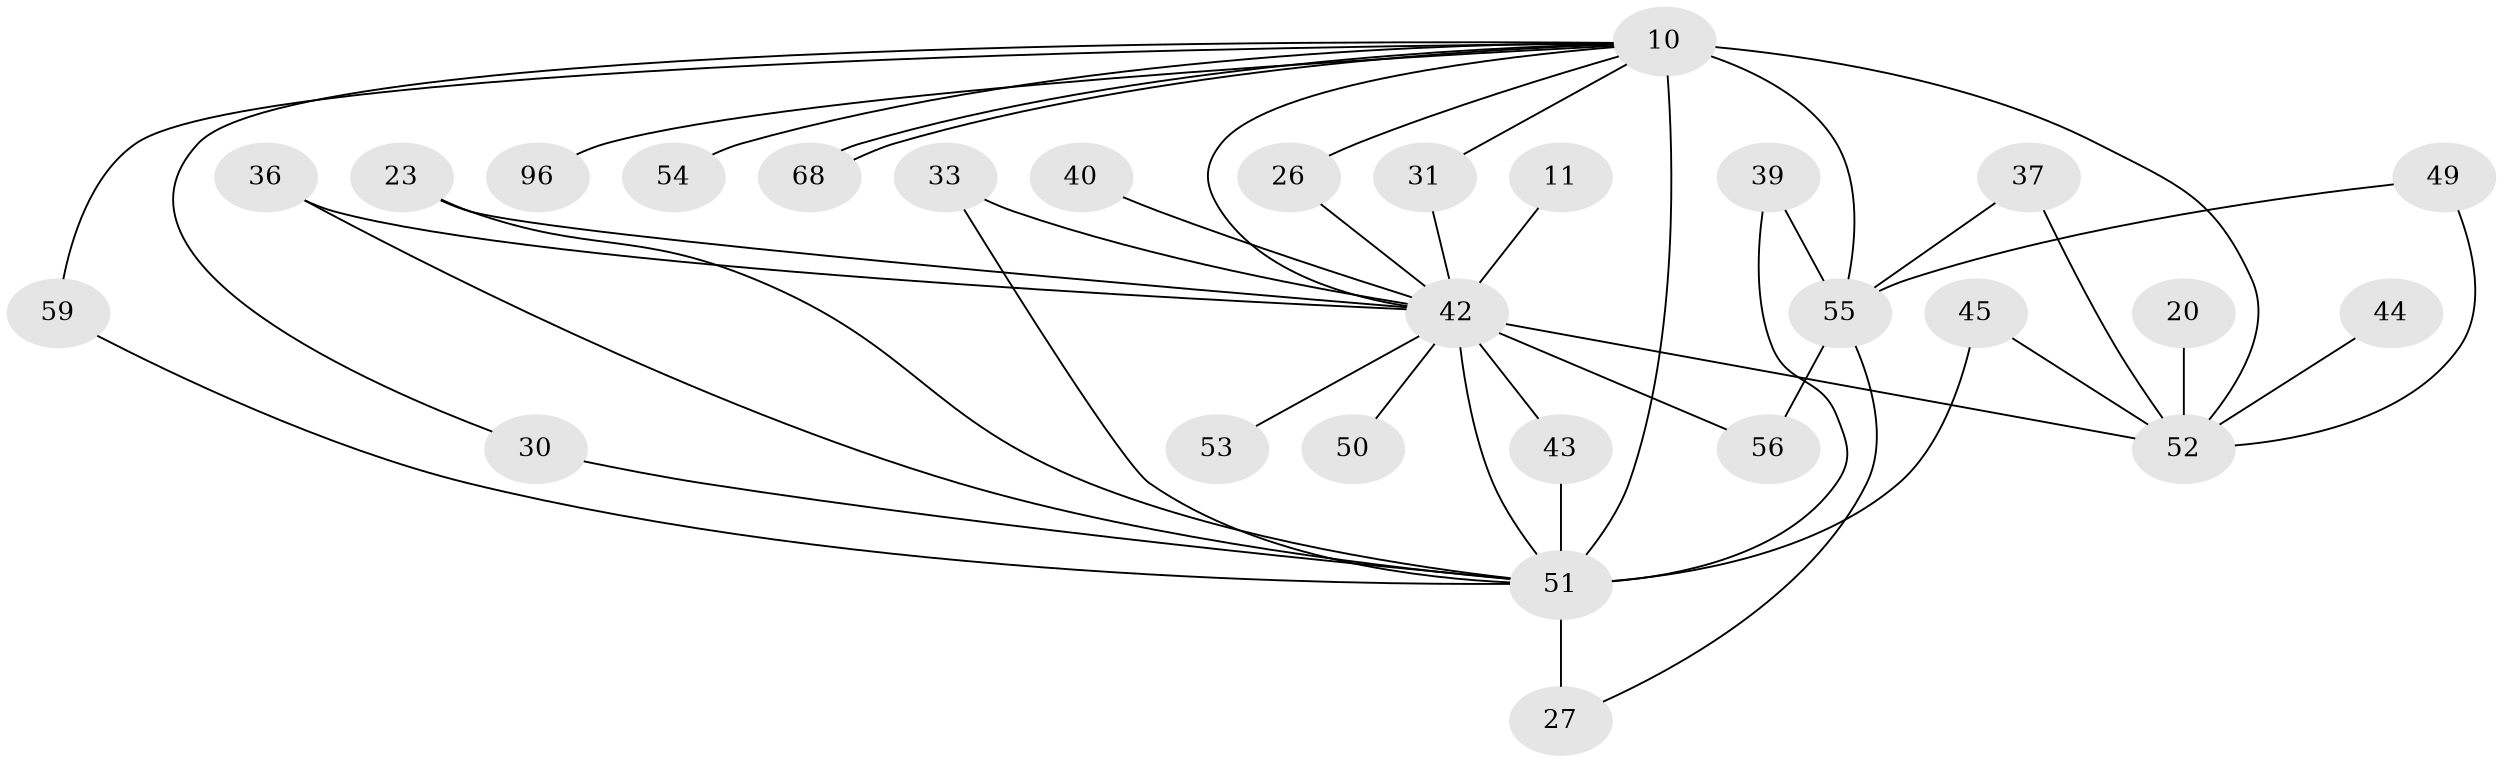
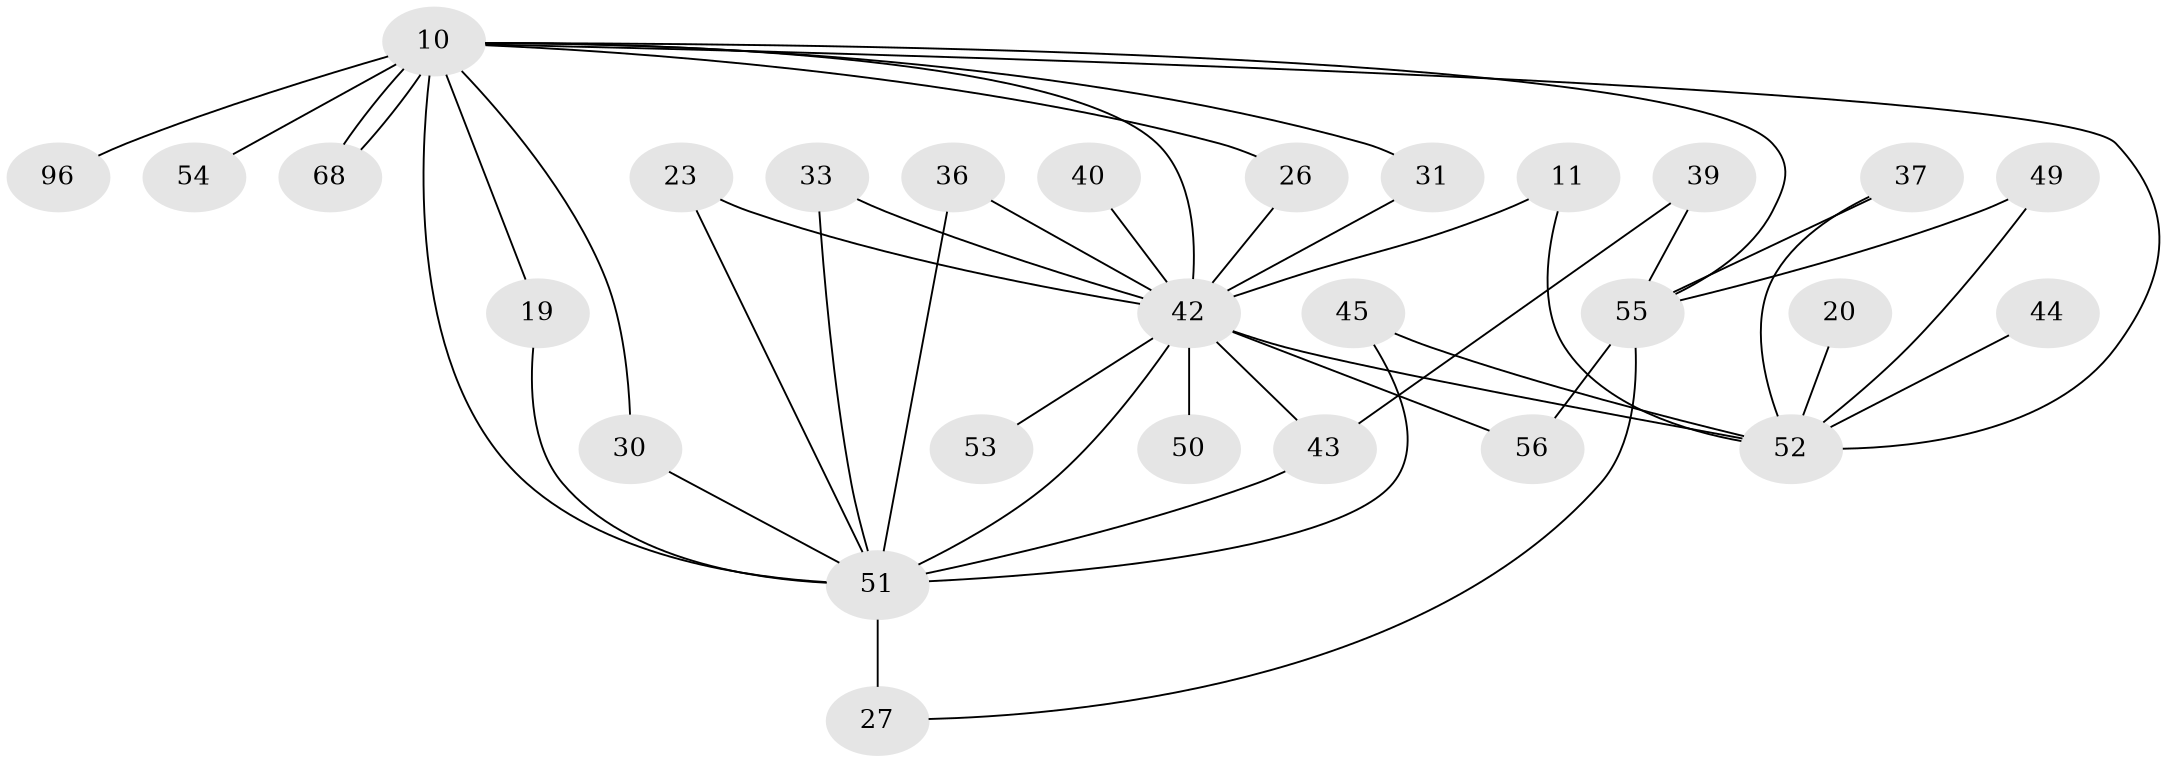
node "59": label "59" -> "19"
edge "11" -- "52": added
edge "39" -- "51": now "39" -- "43"
